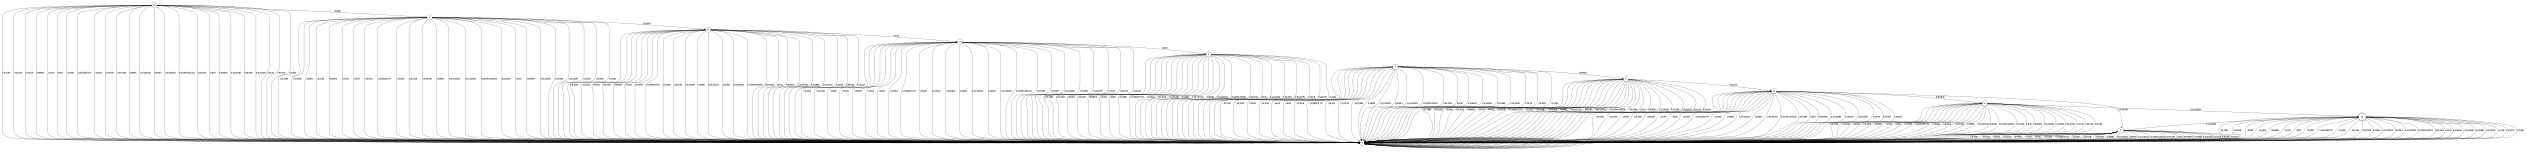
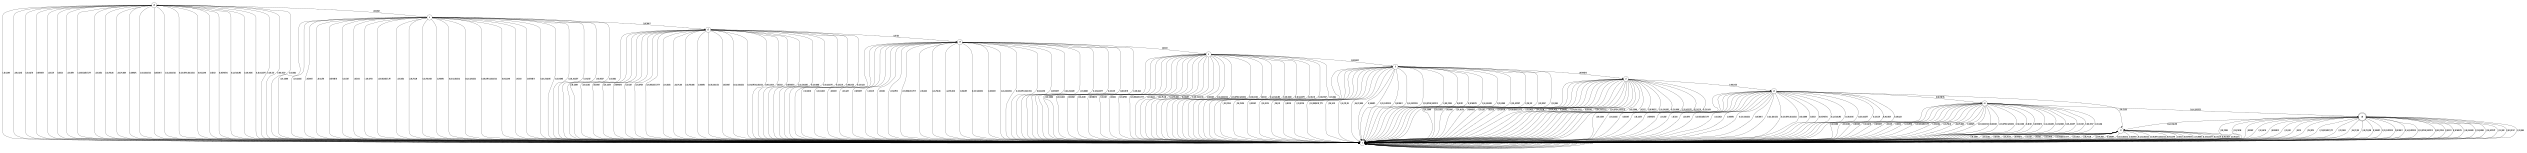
edge "s0" -> "s2": reversed
edge "s5" -> "s6": added, label "O_NEWKEYS"
edge "s8" -> "s11": label "I_UA_PK_NOK" -> "I_CH_CLOSE"
edge "s11" -> "s10": reversed
